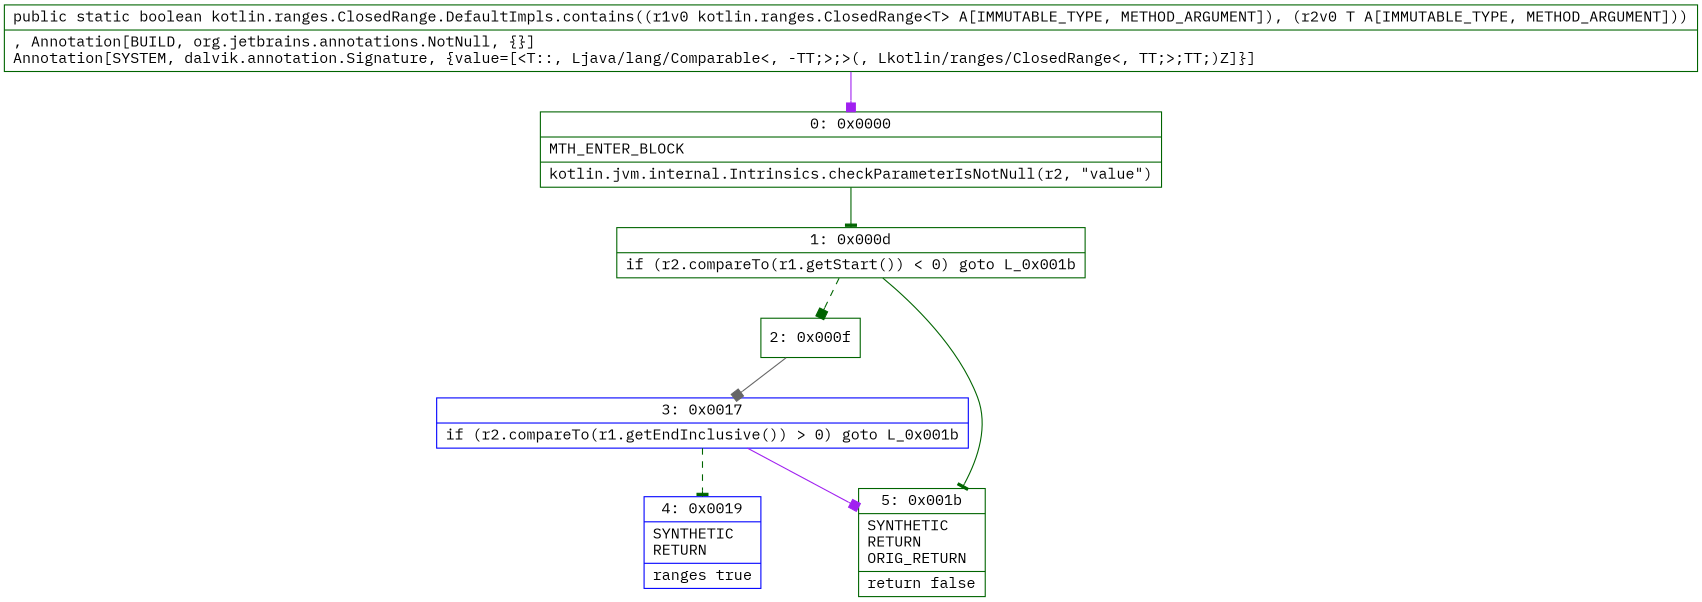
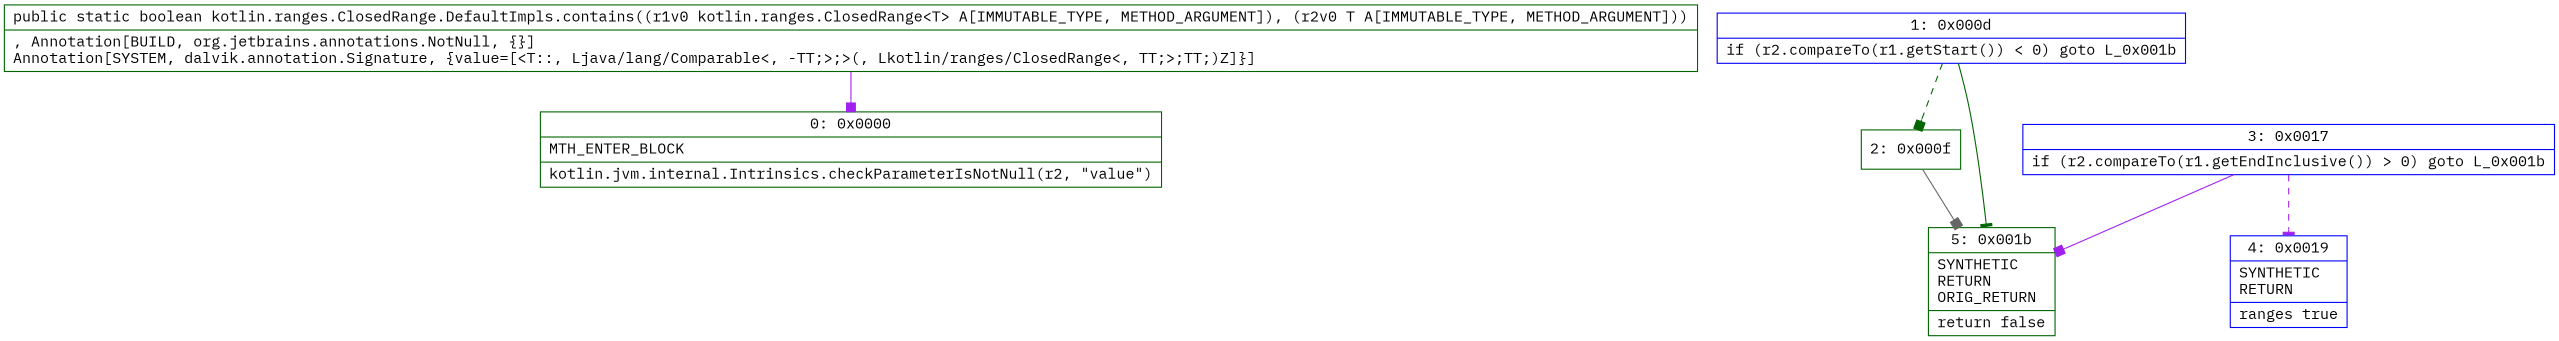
edge "0: 0x0000" -> "1: 0x000d": removed
node "1: 0x000d": color darkgreen -> blue
edge "2: 0x000f" -> "3: 0x0017": now "2: 0x000f" -> "5: 0x001b"
edge "3: 0x0017" -> "4: 0x0019": color darkgreen -> purple
